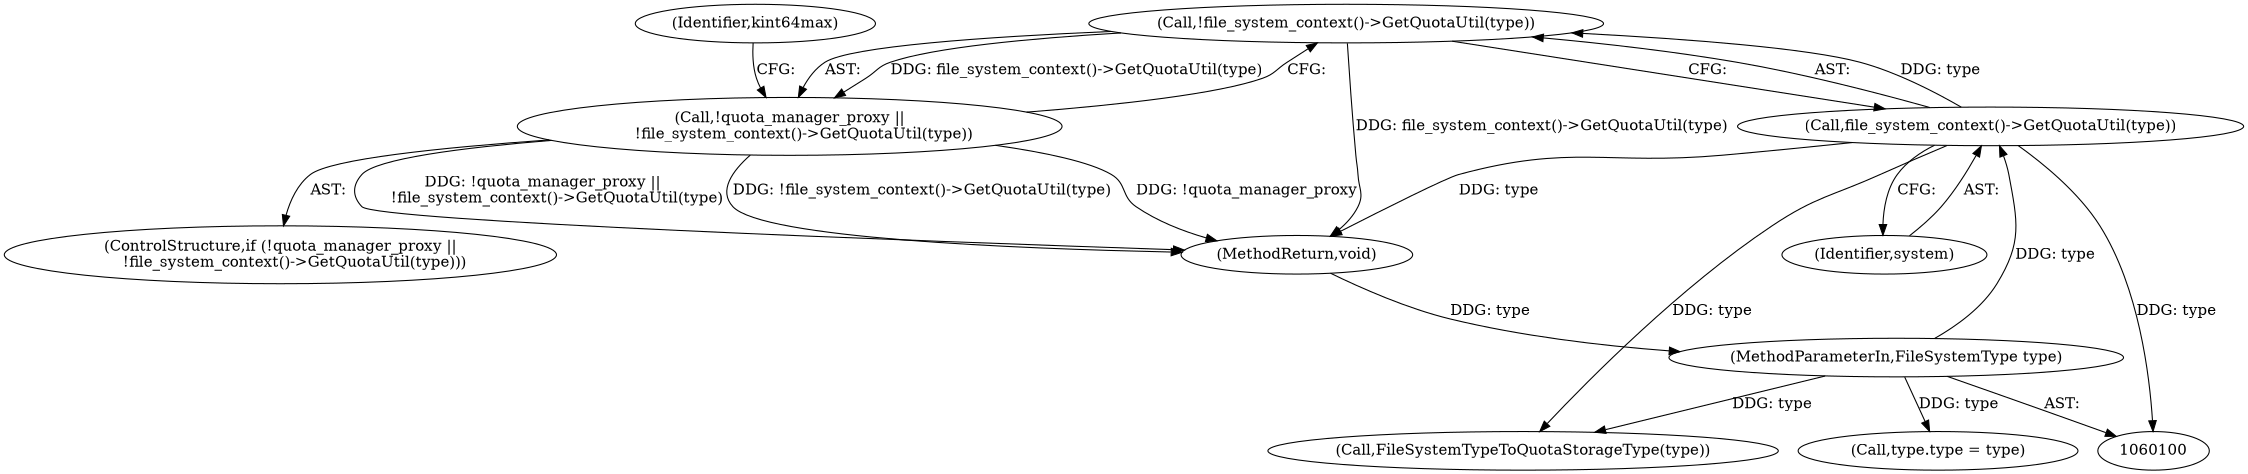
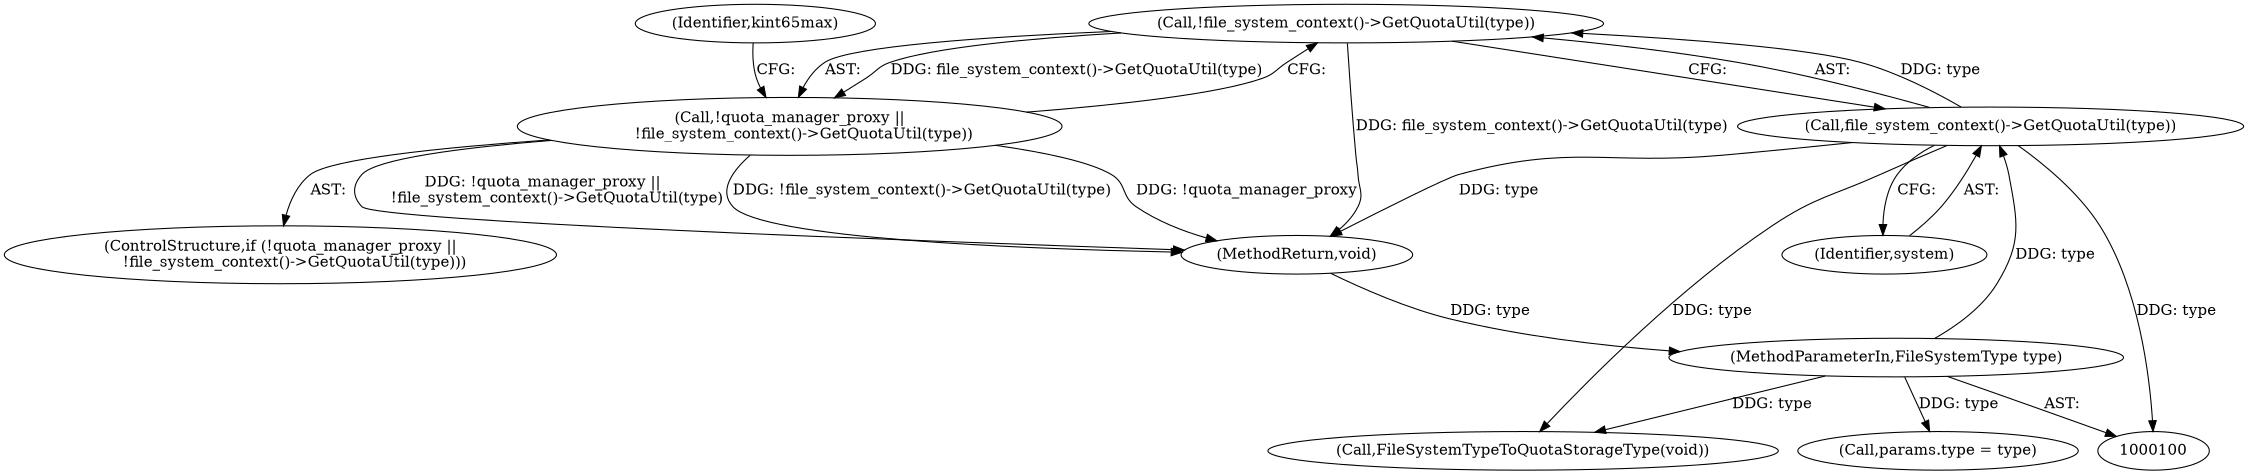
node "(Identifier,kint64max)": label "(Identifier,kint64max)" -> "(Identifier,kint65max)"
node "(Call,FileSystemTypeToQuotaStorageType(type))": label "(Call,FileSystemTypeToQuotaStorageType(type))" -> "(Call,FileSystemTypeToQuotaStorageType(void))"
node "(Call,type.type = type)": label "(Call,type.type = type)" -> "(Call,params.type = type)"
node "1060100": label "1060100" -> "1000100"
